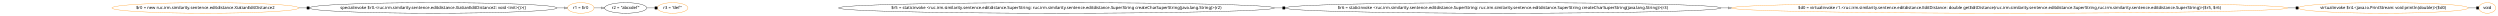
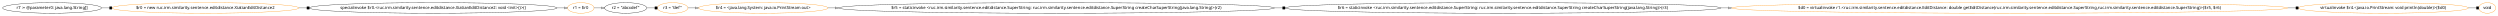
node "r7 := @parameter0: java.lang.String[]": added
node "$r4 = <java.lang.System: java.io.PrintStream out>": added
